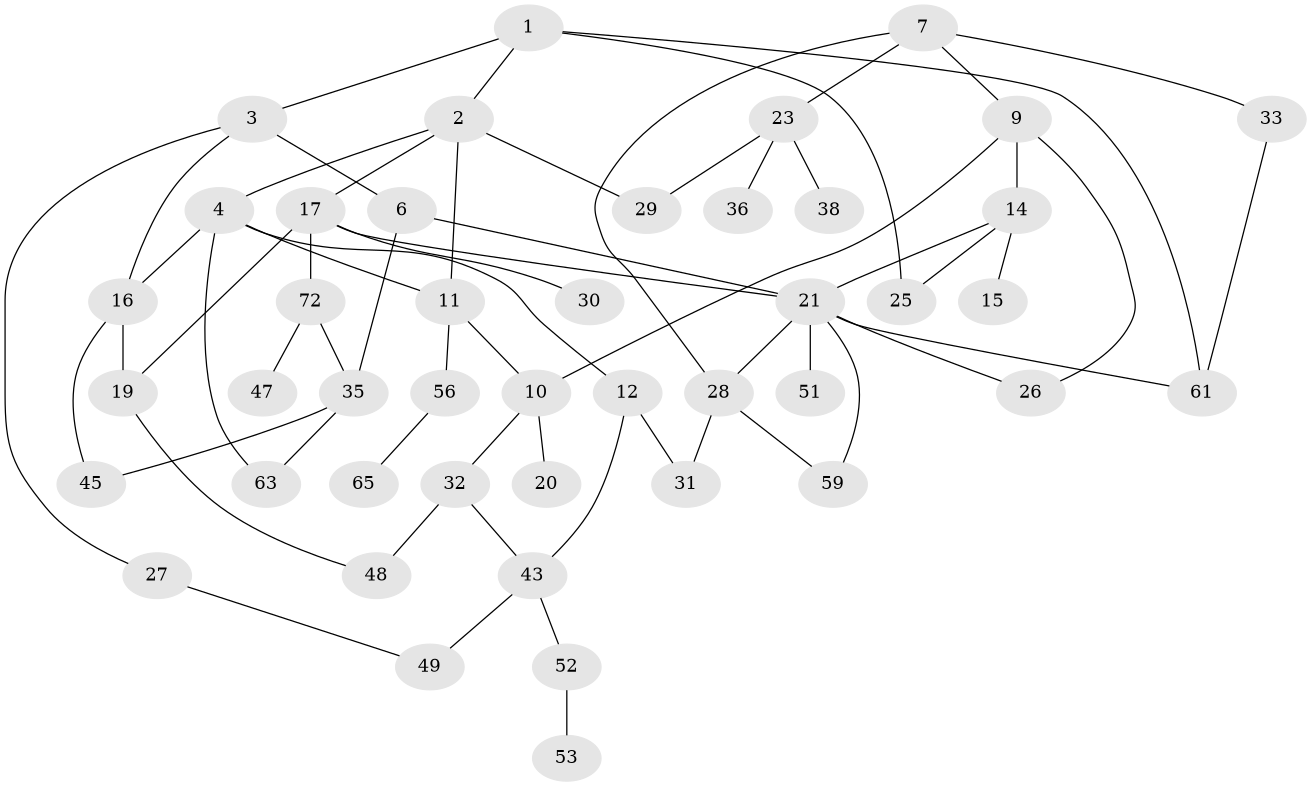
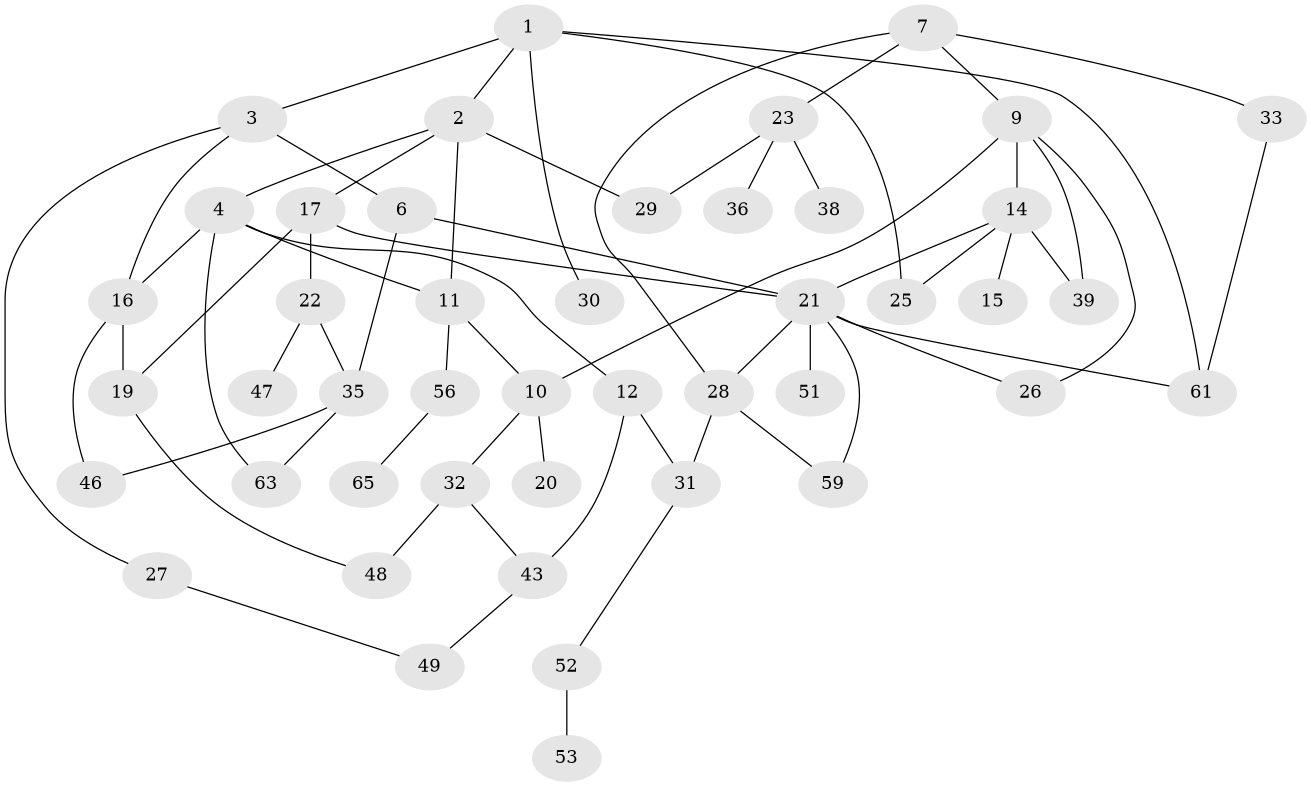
edge "17" -- "30": now "1" -- "30"
node "72": label "72" -> "22"
node "39": added
node "45": label "45" -> "46"
edge "43" -- "52": now "31" -- "52"
